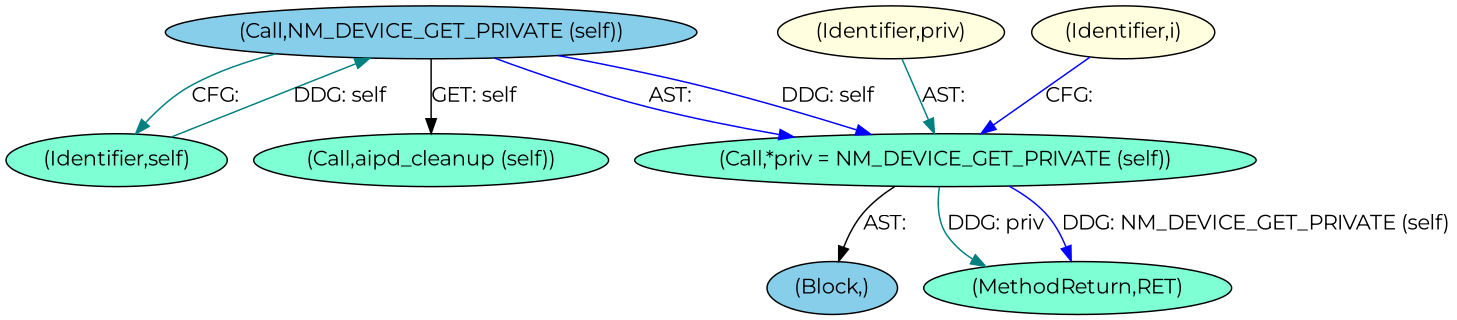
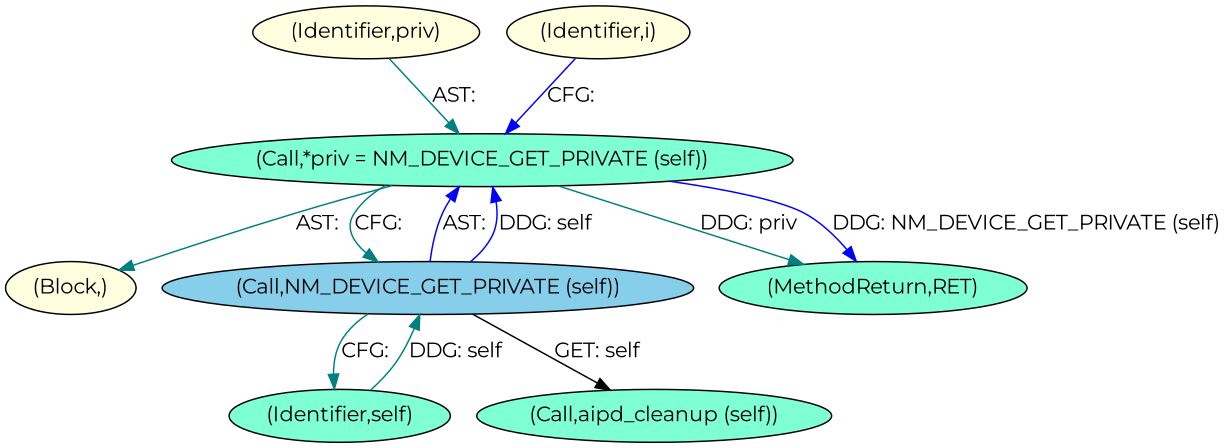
edge "(Call,*priv = NM_DEVICE_GET_PRIVATE (self))" -> "(Block,)": color black -> teal
edge "(Call,*priv = NM_DEVICE_GET_PRIVATE (self))" -> "(Call,NM_DEVICE_GET_PRIVATE (self))": added, label "CFG:"
node "(Block,)": fillcolor skyblue -> lightyellow
